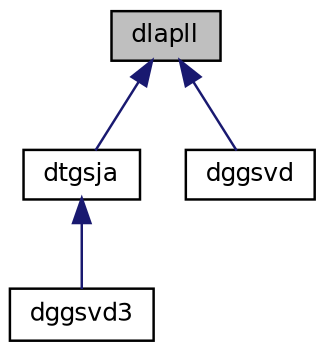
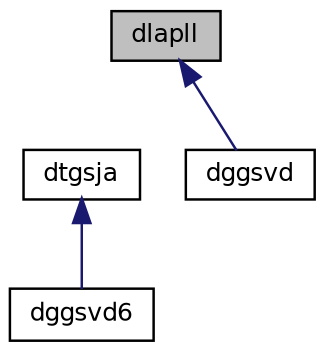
edge "dtgsja" -> "dlapll": removed
node "dggsvd3": label "dggsvd3" -> "dggsvd6"
